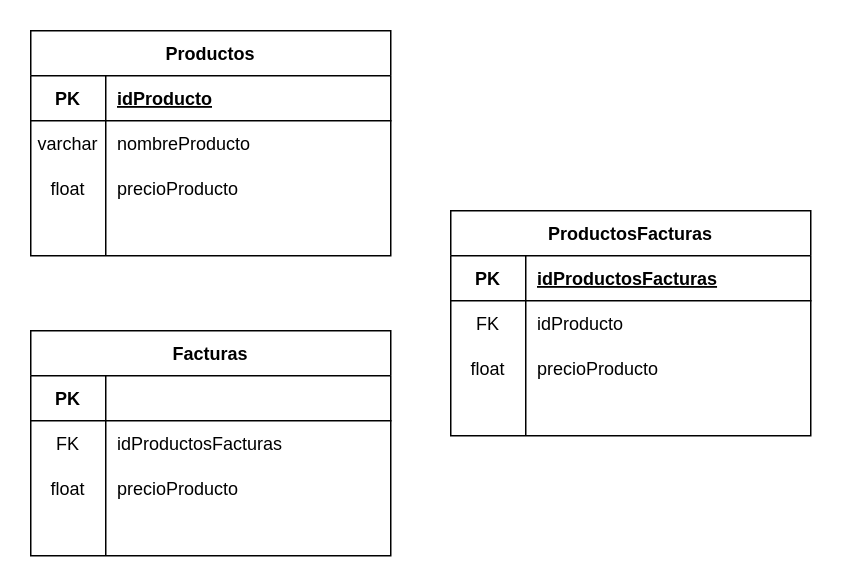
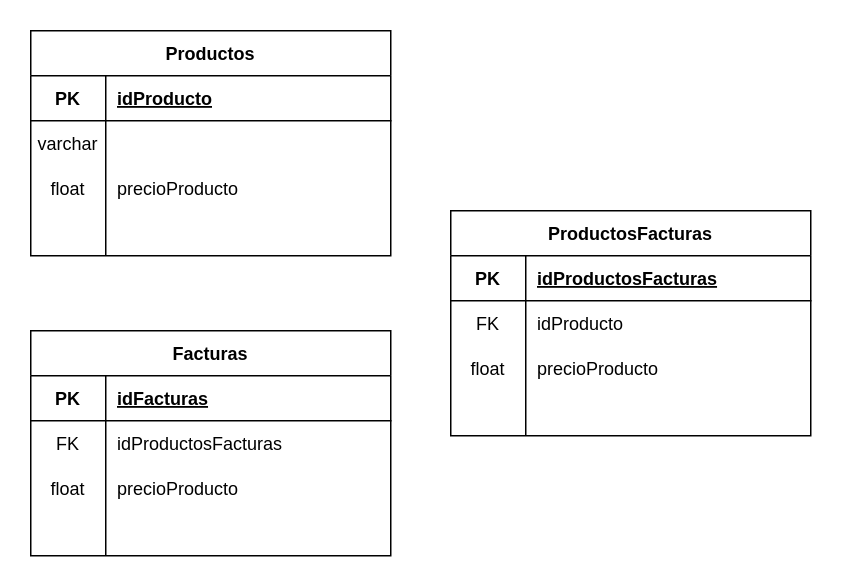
node "nombreProducto": removed
node "idFacturas": added
